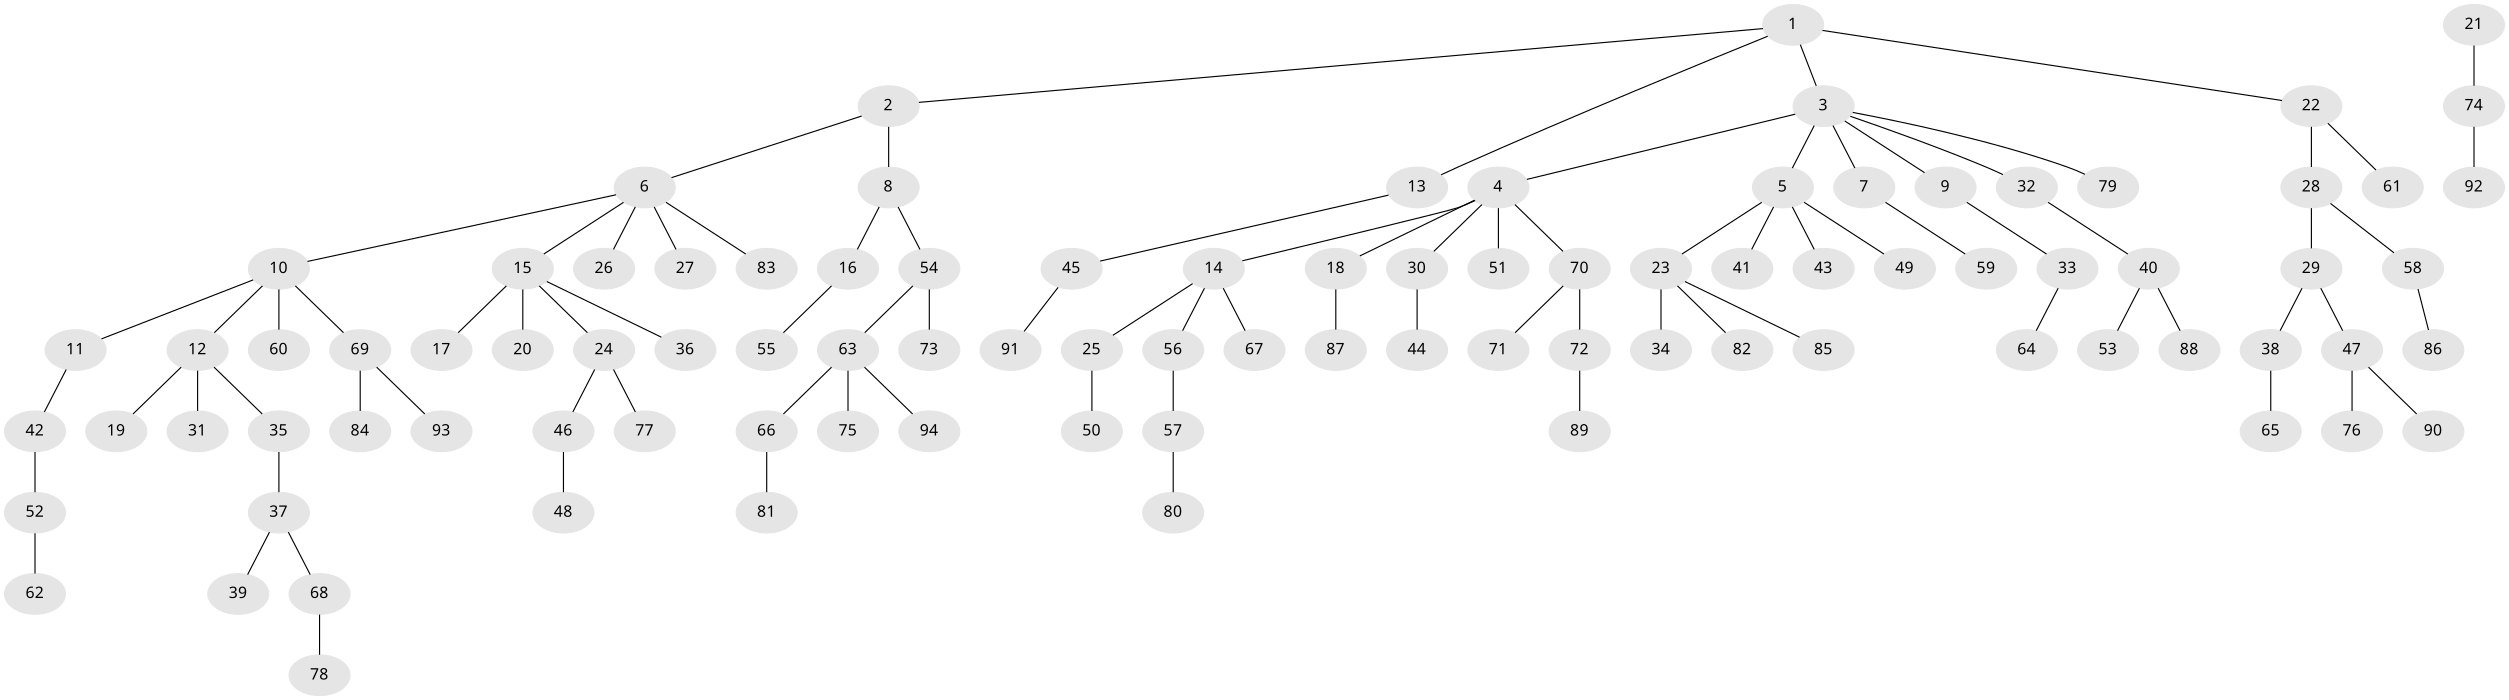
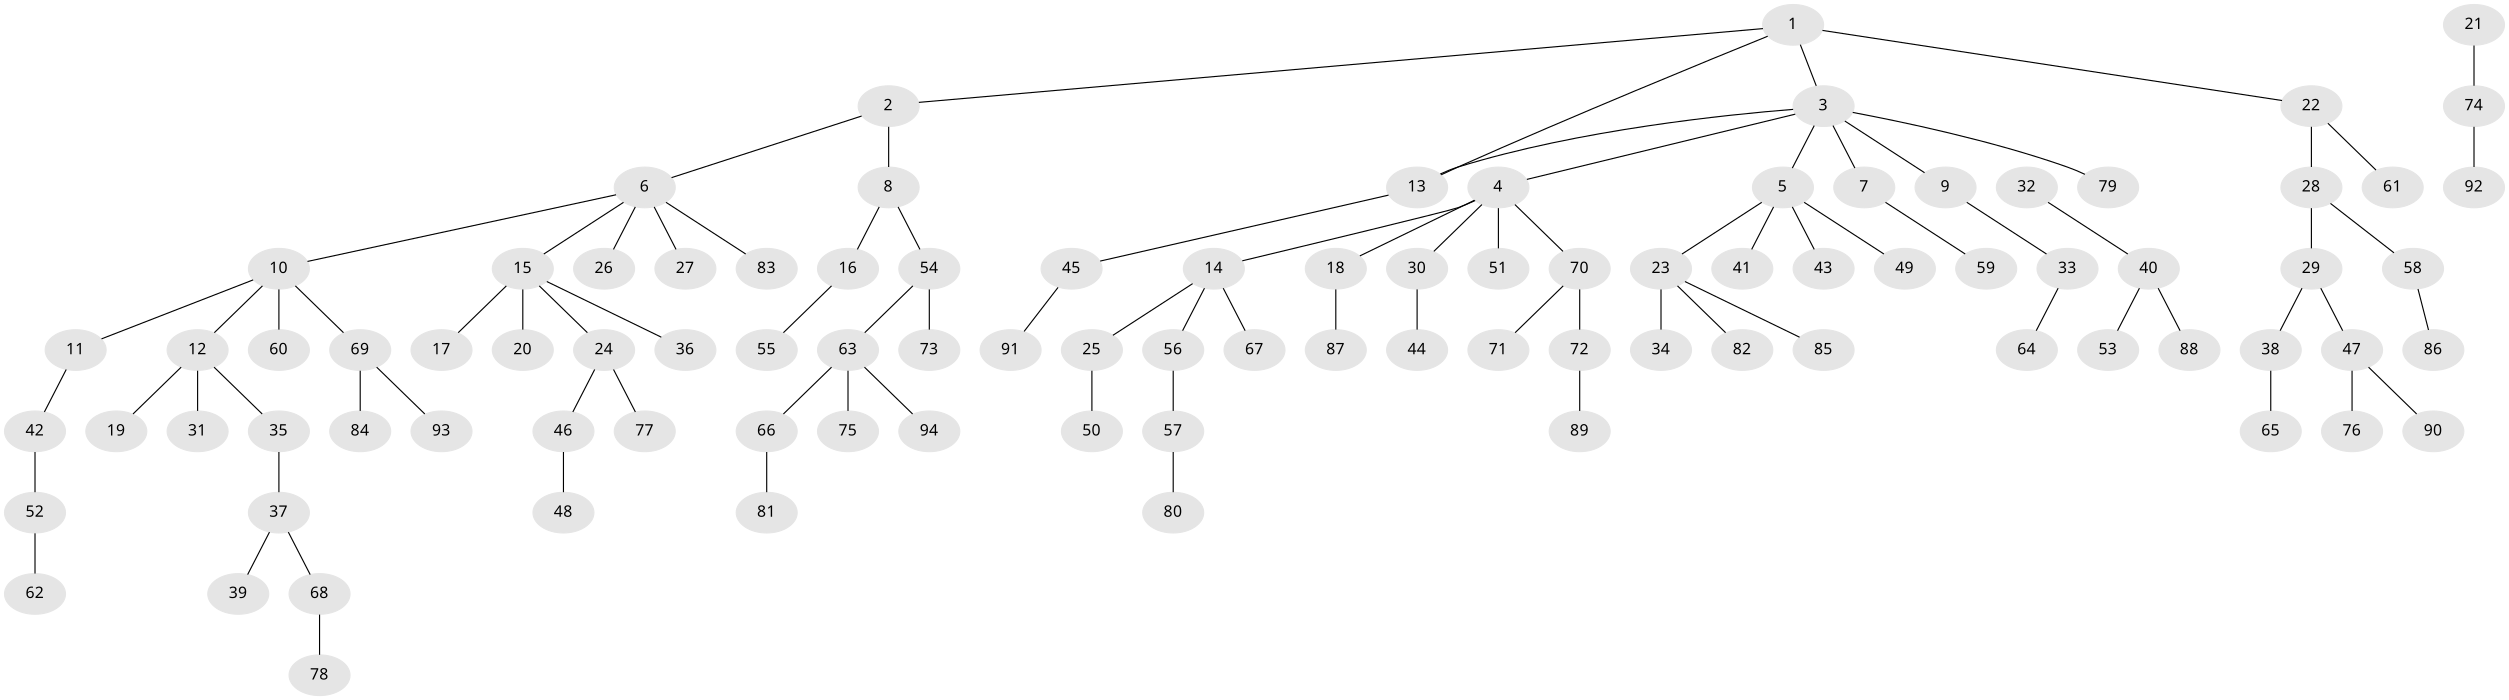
edge "3" -- "32": now "3" -- "13"
